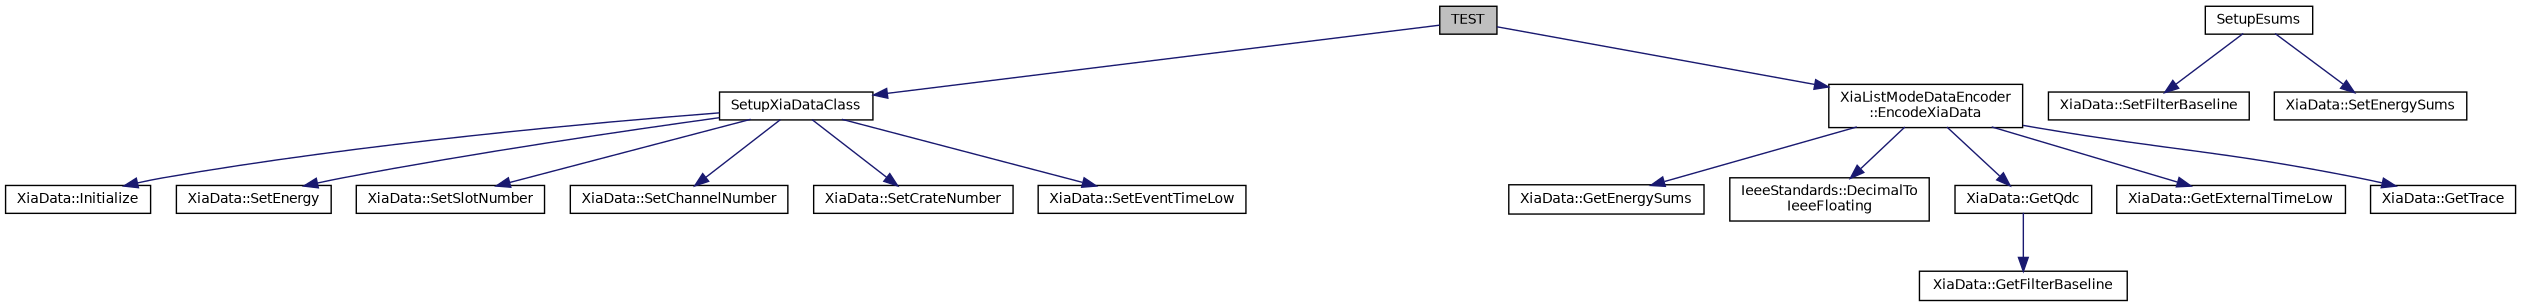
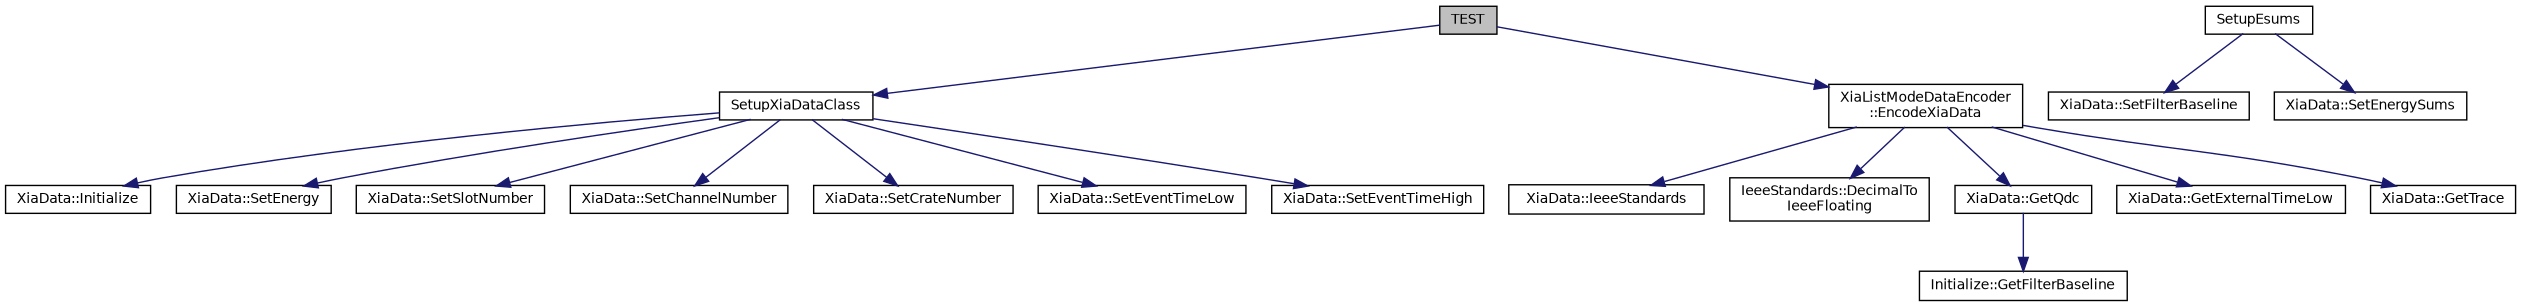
node "XiaData::SetEventTimeHigh": added
node "XiaData::GetEnergySums": label "XiaData::GetEnergySums" -> "XiaData::IeeeStandards"
node "XiaData::GetFilterBaseline": label "XiaData::GetFilterBaseline" -> "Initialize::GetFilterBaseline"
